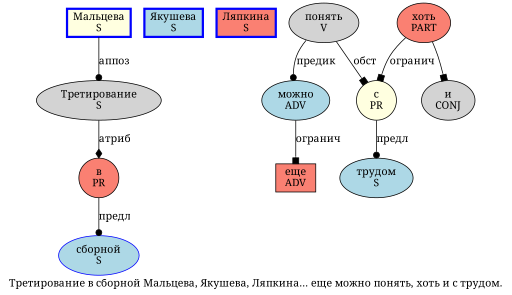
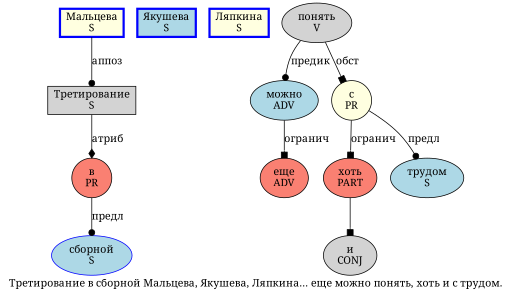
node "Ляпкина S": fillcolor salmon -> lightyellow
edge "хоть PART" -> "с PR": reversed
node "Третирование S": shape ellipse -> box
node "еще ADV": shape box -> ellipse
